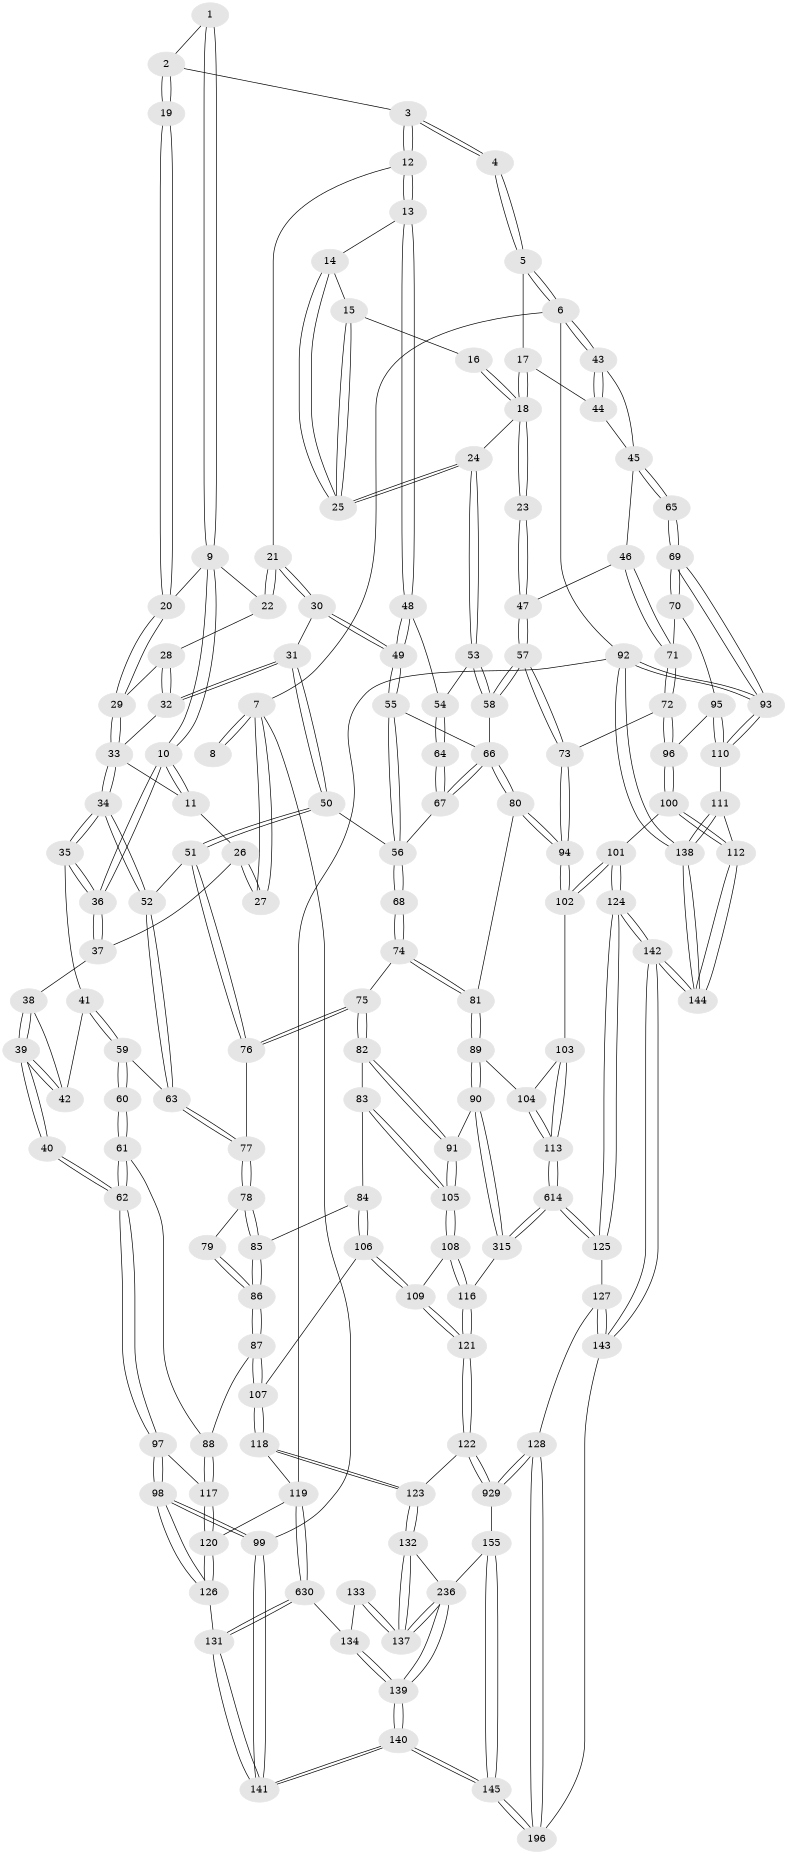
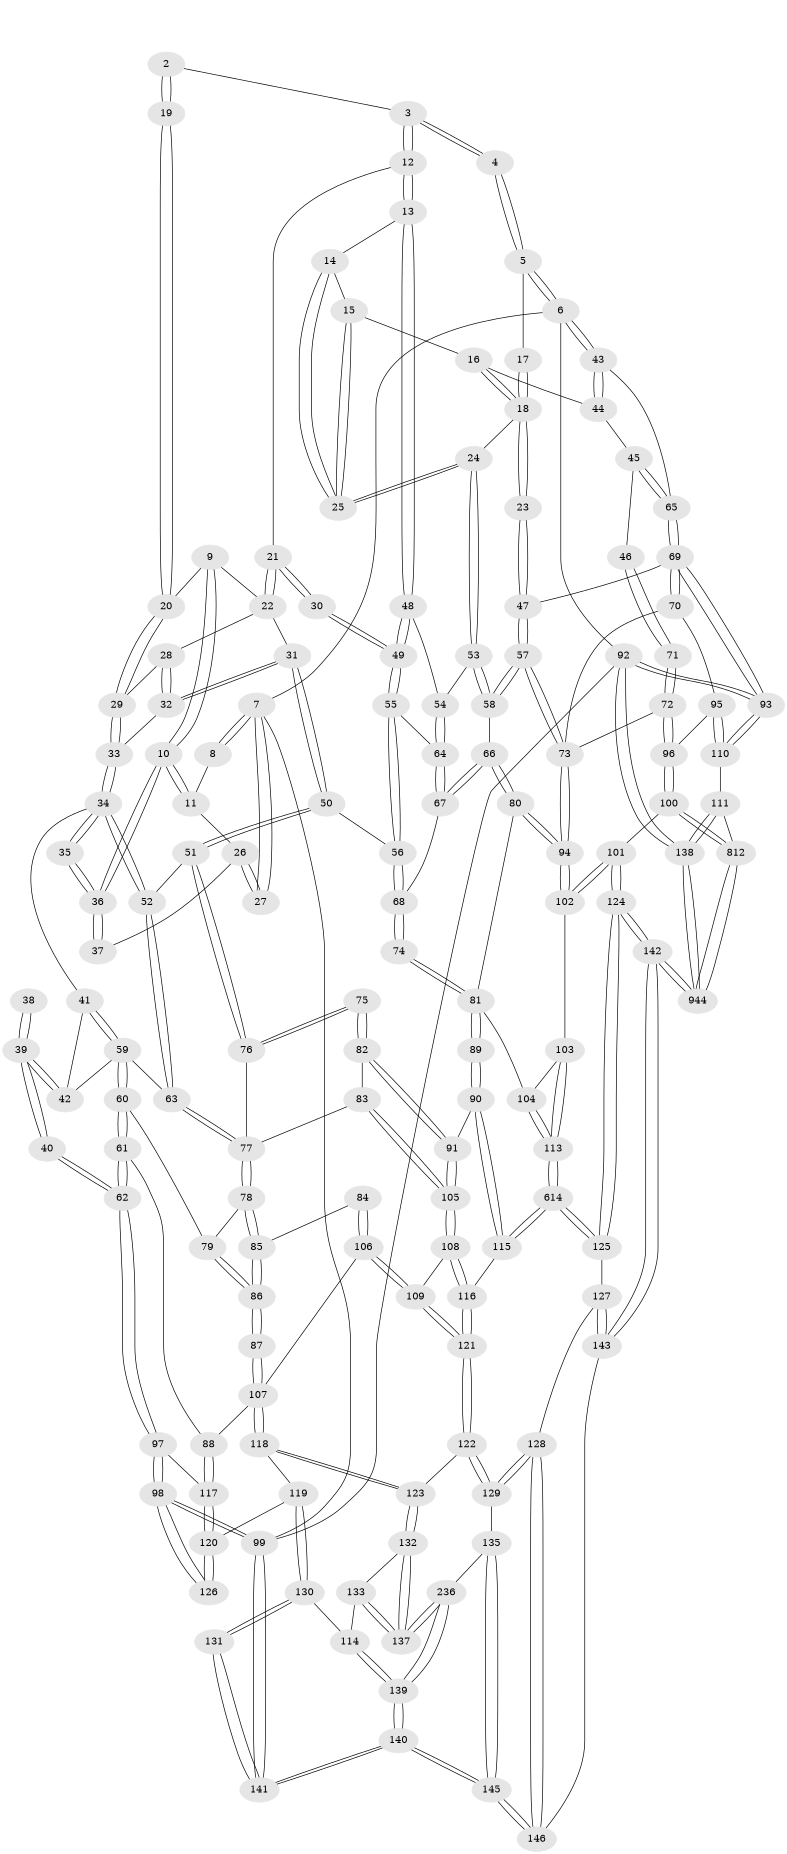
node "1": removed
edge "17" -- "44": now "16" -- "44"
edge "43" -- "45": now "43" -- "65"
edge "46" -- "47": now "69" -- "47"
edge "30" -- "31": now "22" -- "31"
edge "70" -- "71": now "70" -- "73"
edge "55" -- "66": now "55" -- "64"
edge "33" -- "11": now "8" -- "11"
edge "67" -- "56": now "67" -- "68"
node "112": label "112" -> "812"
edge "35" -- "41": now "34" -- "41"
edge "92" -- "119": now "92" -- "99"
edge "37" -- "38": removed
edge "74" -- "75": removed
node "144": label "144" -> "944"
edge "38" -- "42": now "59" -- "42"
edge "89" -- "104": now "81" -- "104"
edge "83" -- "84": now "83" -- "77"
edge "60" -- "79": added
node "315": label "315" -> "115"
edge "87" -- "88": now "107" -- "88"
node "929": label "929" -> "129"
node "155": label "155" -> "135"
edge "132" -- "236": now "132" -- "133"
node "630": label "630" -> "130"
edge "126" -- "131": removed
node "134": label "134" -> "114"
node "196": label "196" -> "146"
